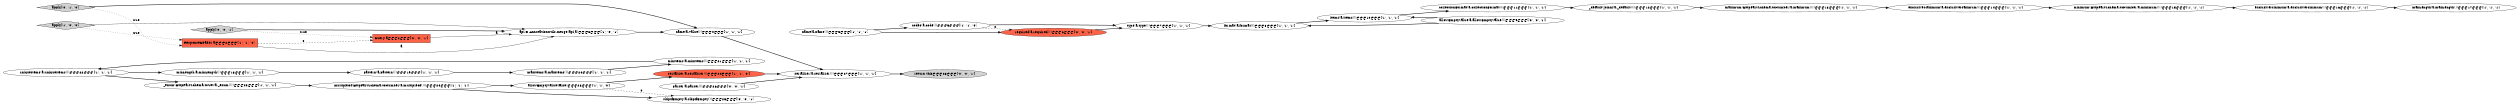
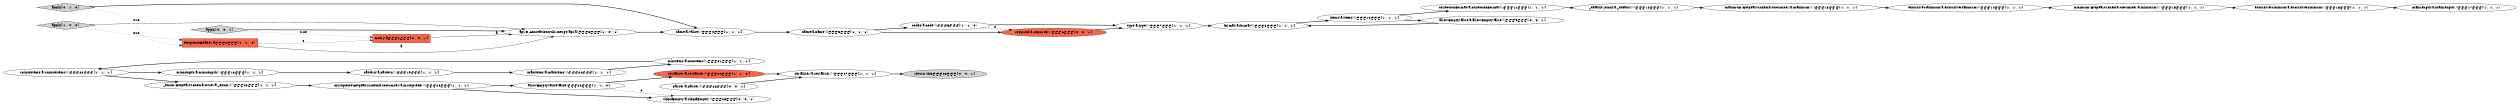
edge "allowEmptyValue(a.allowEmptyValue())@@@9@@@['0', '0', '1']" -> "items(a.items())@@@10@@@['1', '1', '1']": reversed
edge "name(a.value())@@@4@@@['1', '1', '1']" -> "serializer(a.serializer())@@@27@@@['1', '1', '1']": now "name(a.value())@@@4@@@['1', '1', '1']" -> "name(a.name())@@@5@@@['1', '1', '1']"
